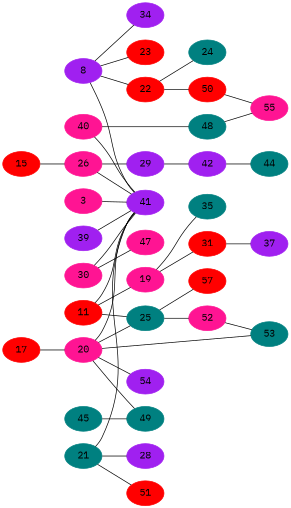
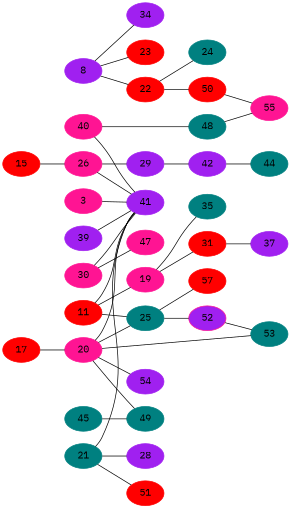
edge "8" -- "41": removed
node "52": fillcolor deeppink -> purple
